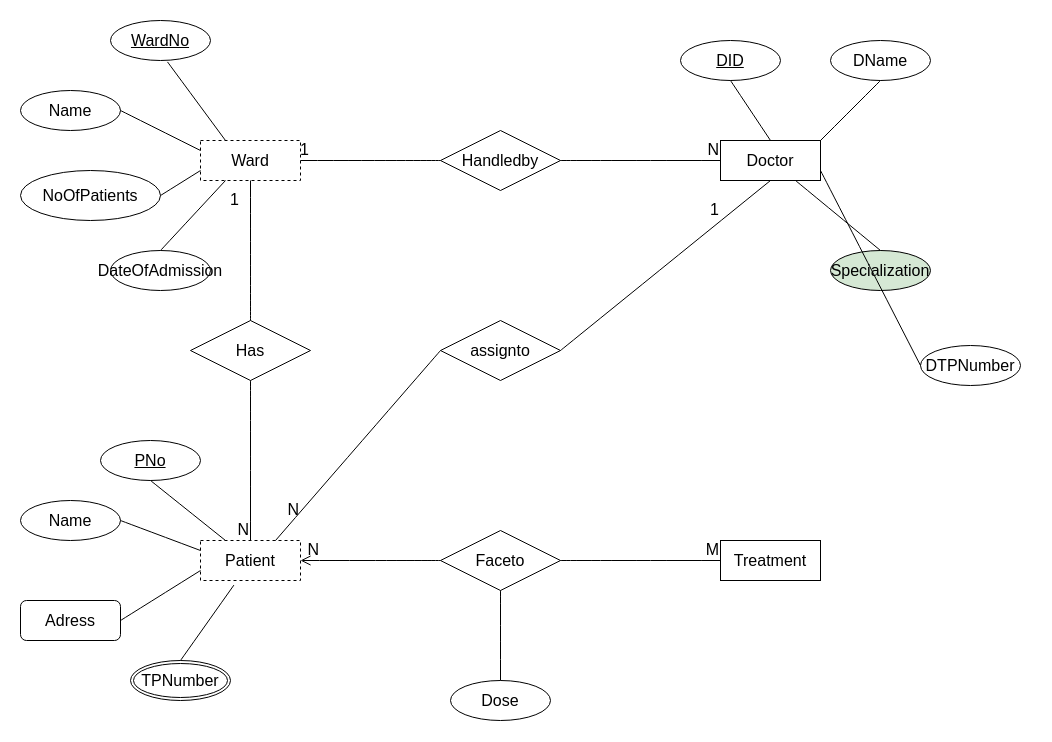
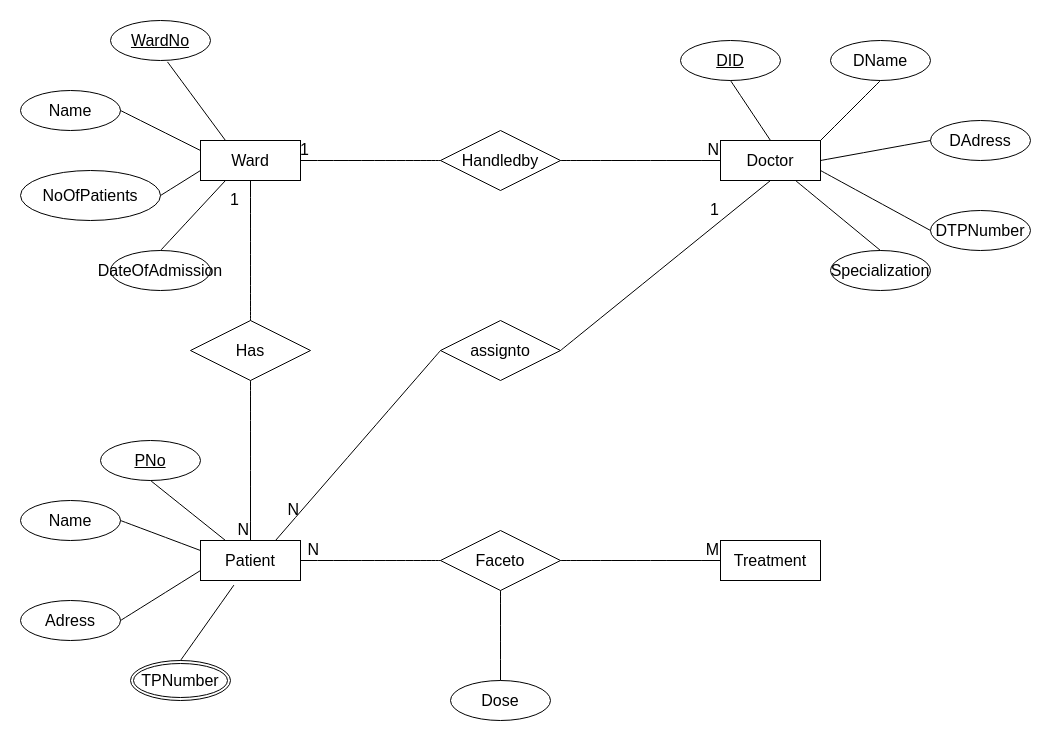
node "DAdress": added
edge "DAdress" -- "Doctor": added
node "Ward": style dashed -> solid
node "Specialization": fillcolor #d5e8d4 -> #ffffff
node "DTPNumber": moved (971, 366) -> (981, 231)
node "Patient": style dashed -> solid
edge "Faceto" -> "Patient": arrowhead open -> none
node "Adress": shape rounded rectangle -> ellipse
